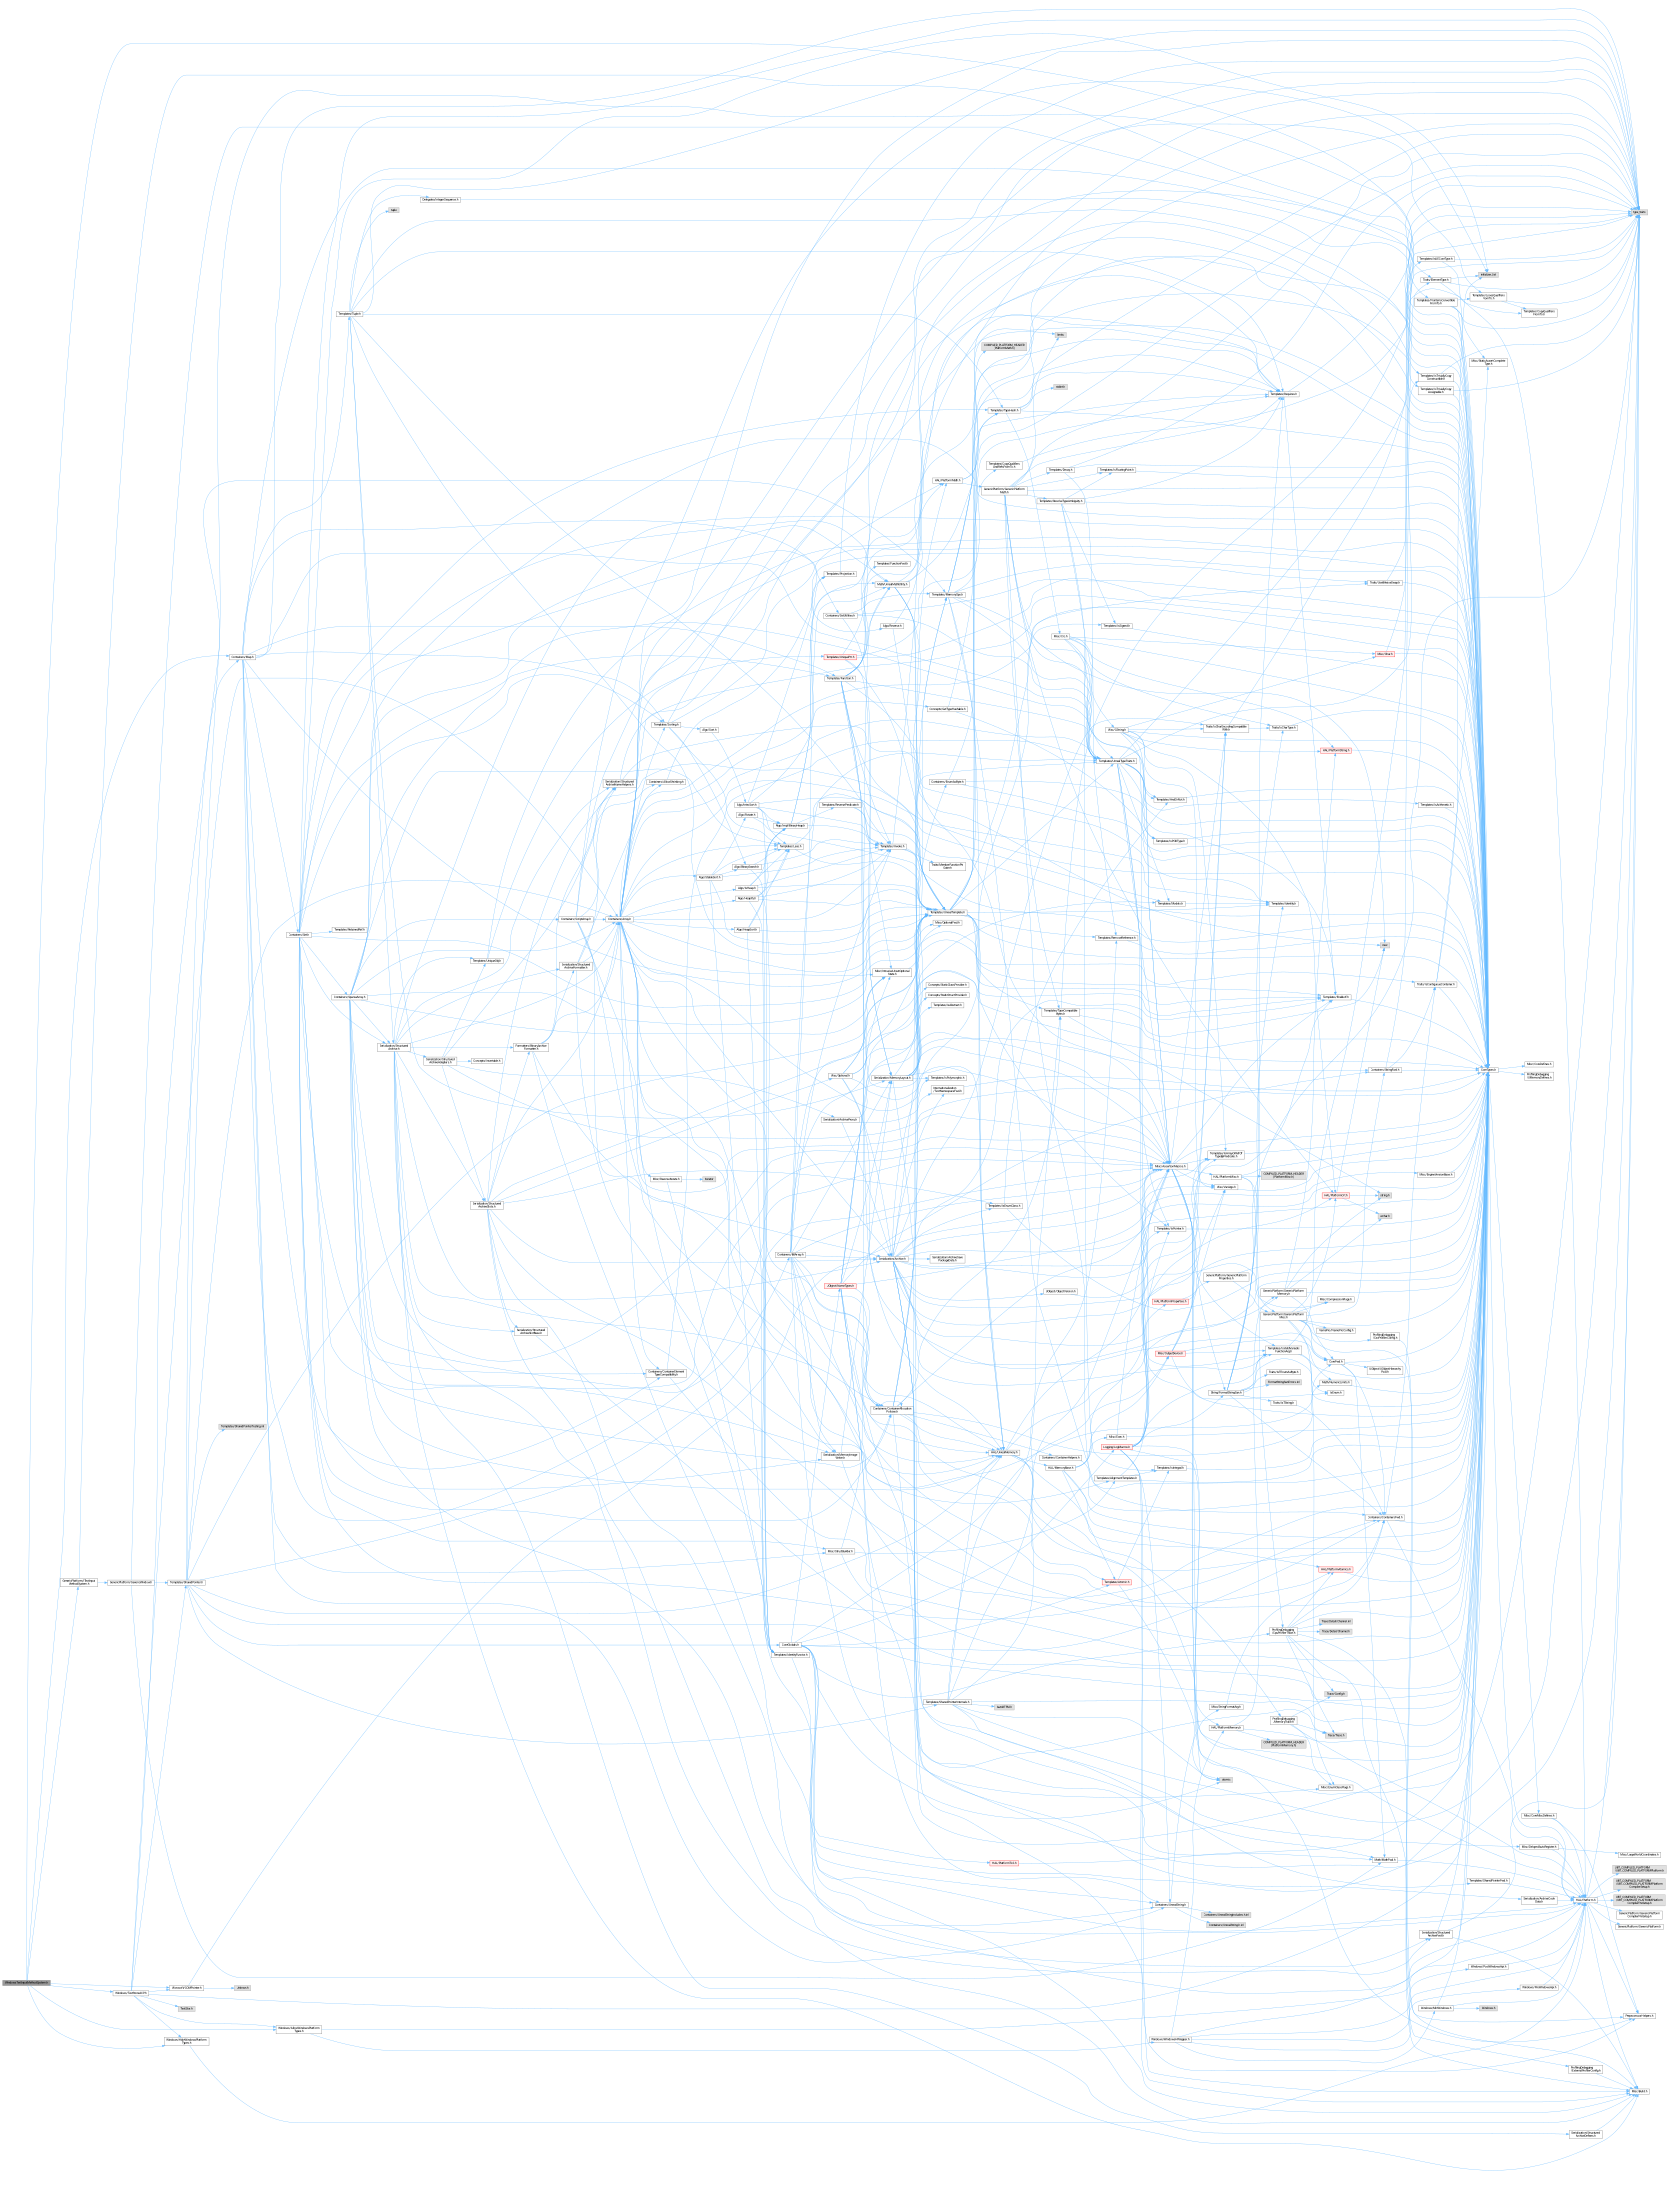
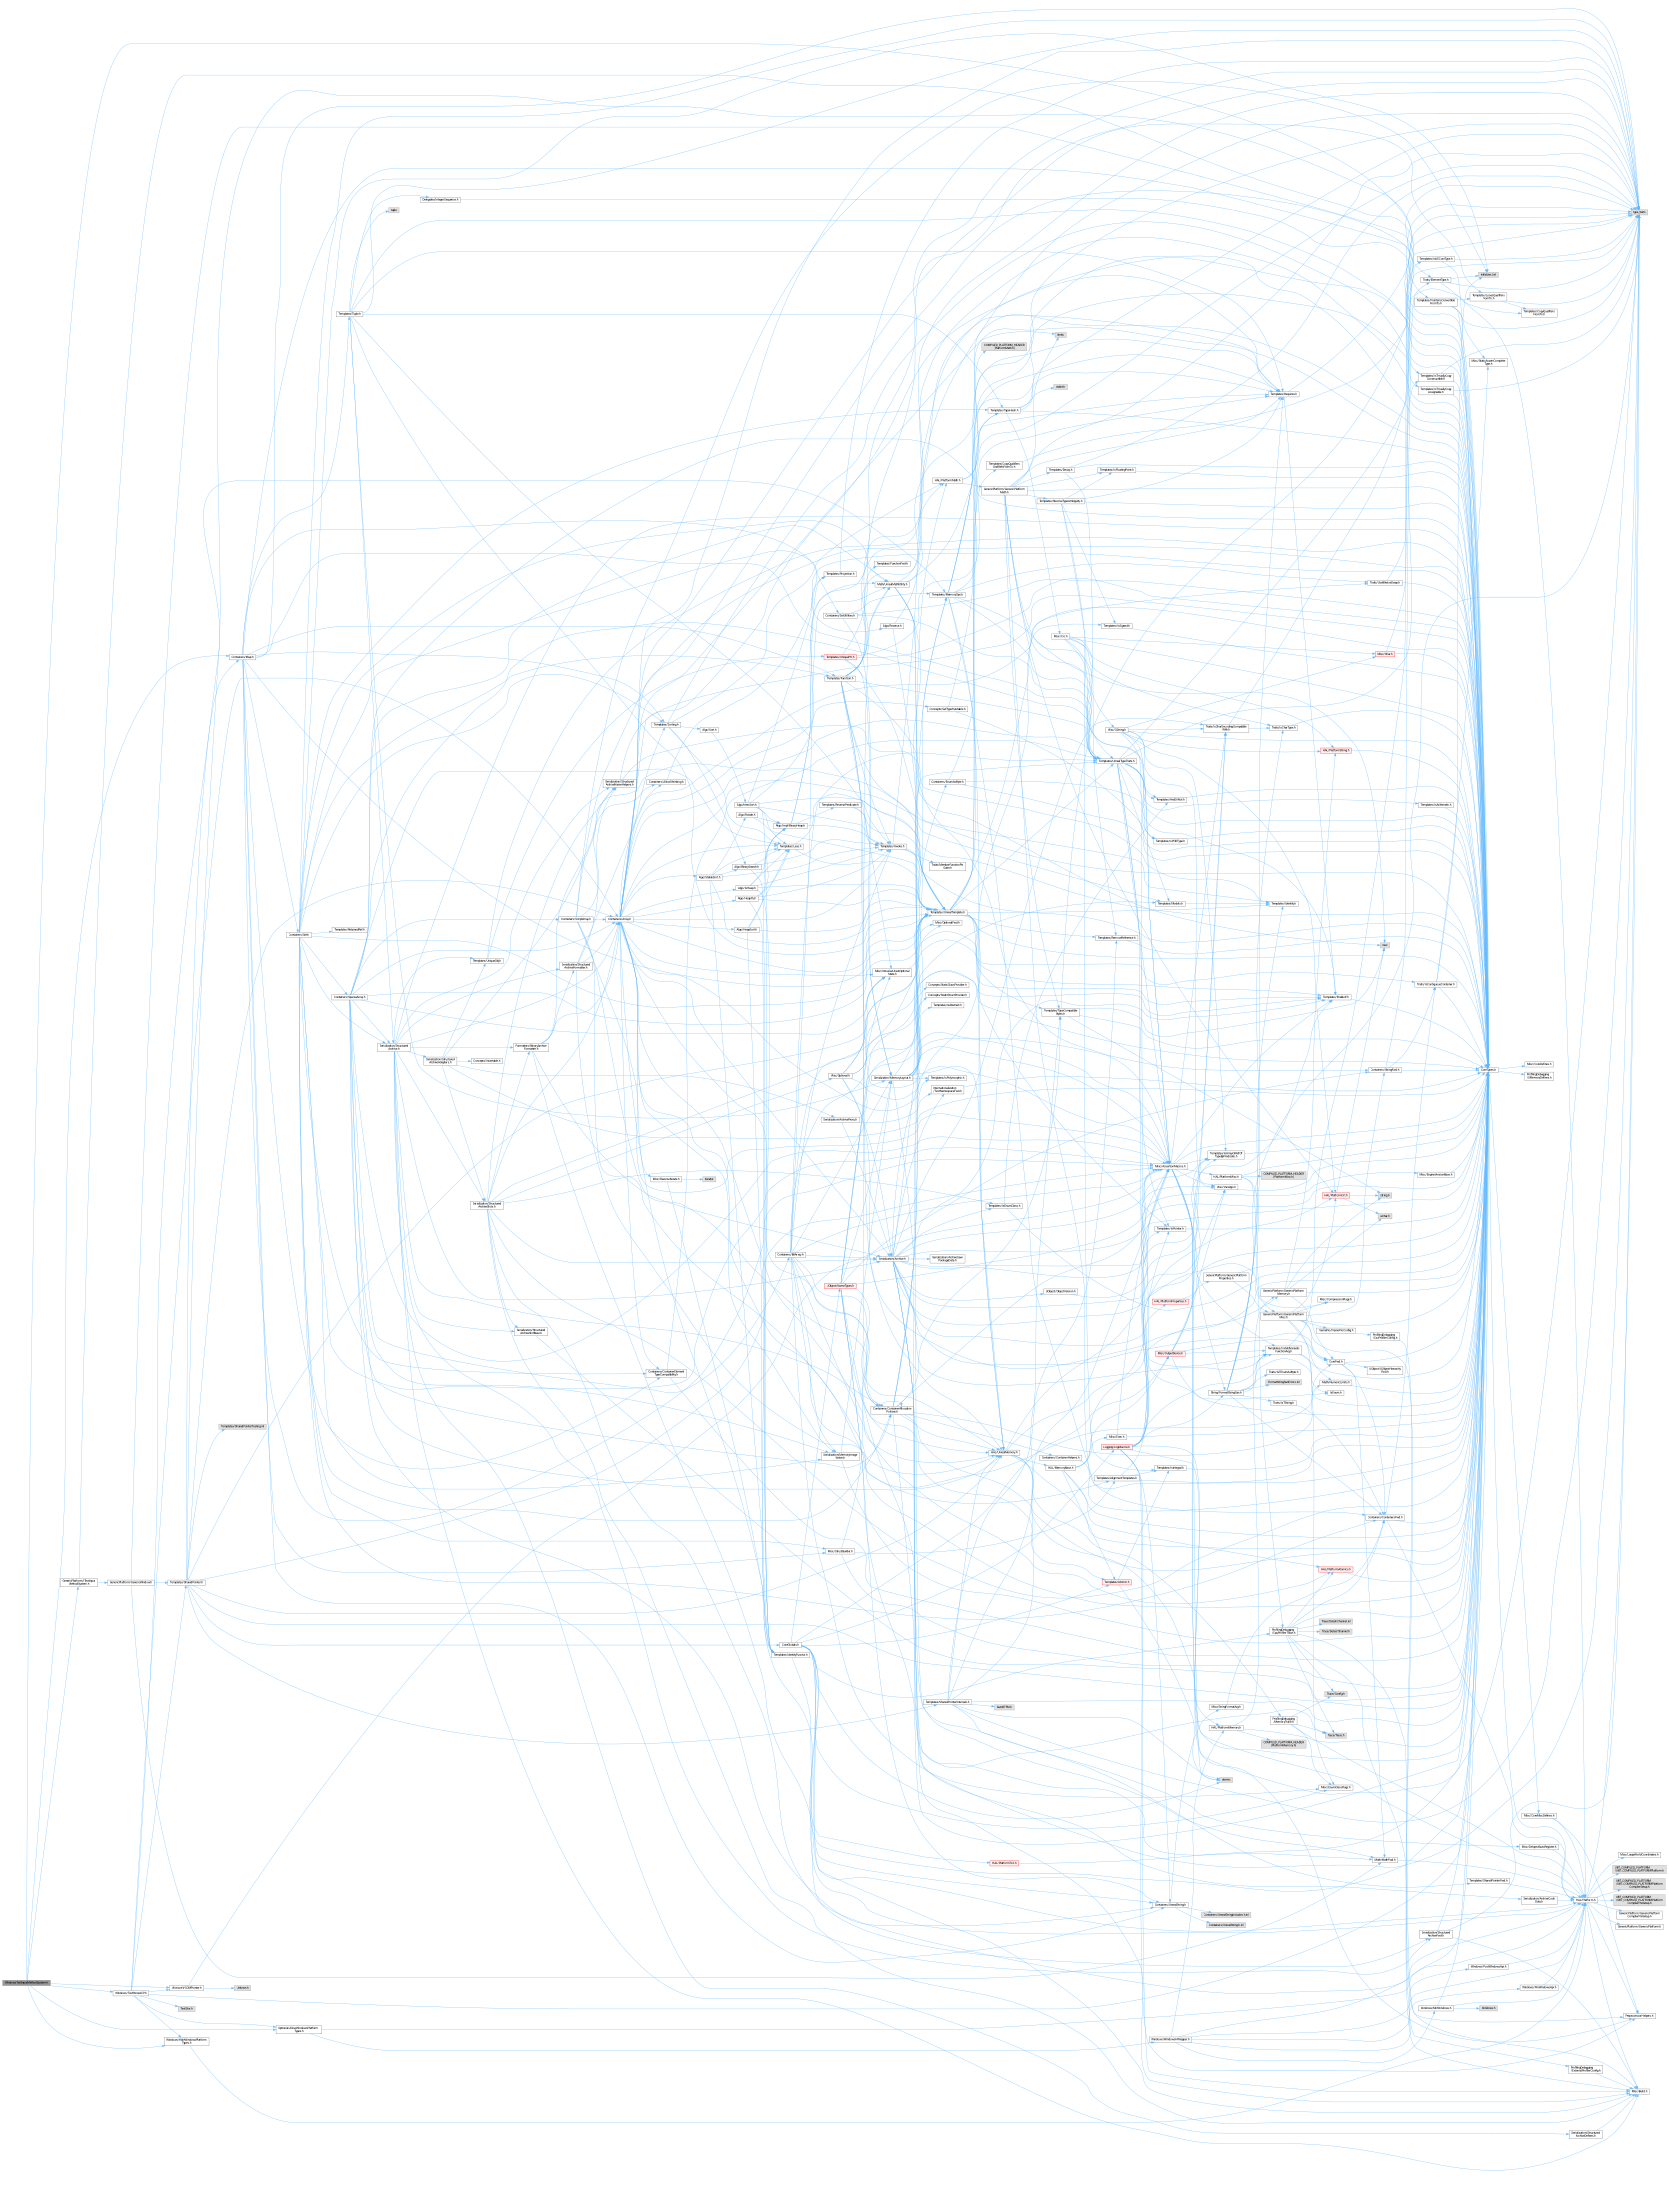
edge "GenericPlatform/GenericPlatform Misc.h" -> "ProfilingDebugging /CsvProfilerConfig.h": now "FramePro/FrameProConfig.h" -> "ProfilingDebugging /CsvProfilerConfig.h"
edge "CoreGlobals.h" -> "Containers/ContainersFwd.h": now "CoreGlobals.h" -> "Misc/EnumClassFlags.h"
edge "Misc/DelayedAutoRegister.h" -> "Misc/LargeWorldCoordinates.h": now "HAL/Platform.h" -> "Misc/LargeWorldCoordinates.h"
node "Windows/AllowWindowsPlatform Types.h": label "Windows/AllowWindowsPlatform Types.h" -> "Optional/AllowWindowsPlatform Types.h"
